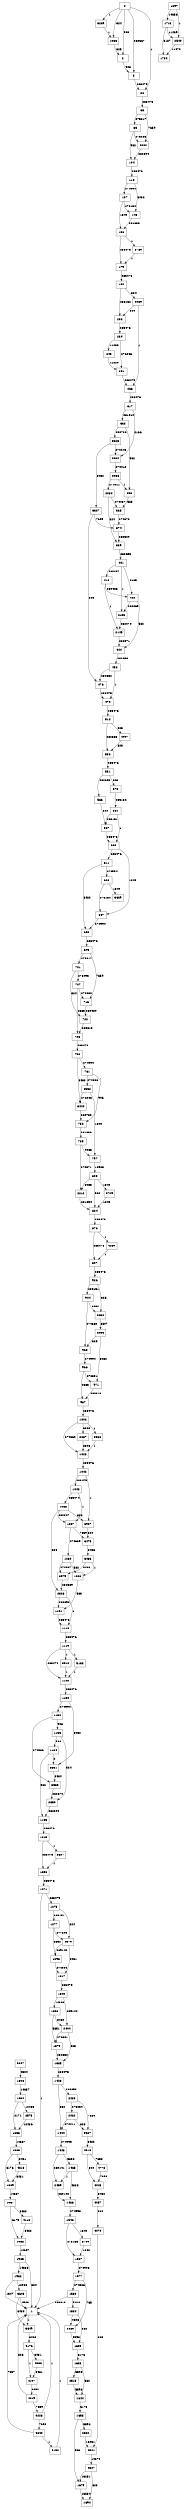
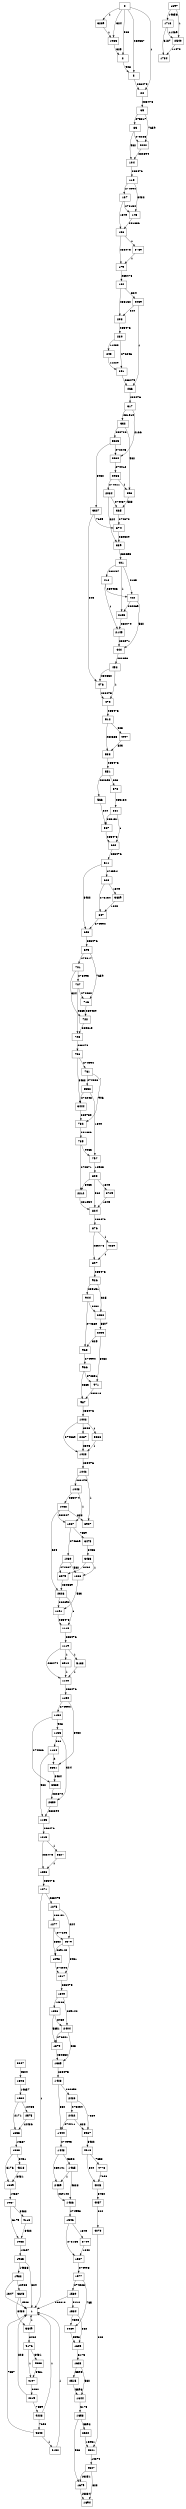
edge "602" -> "647": now "3689" -> "647"
edge "3907" -> "3475": removed, label "824"
edge "1" -> "3649": reversed
